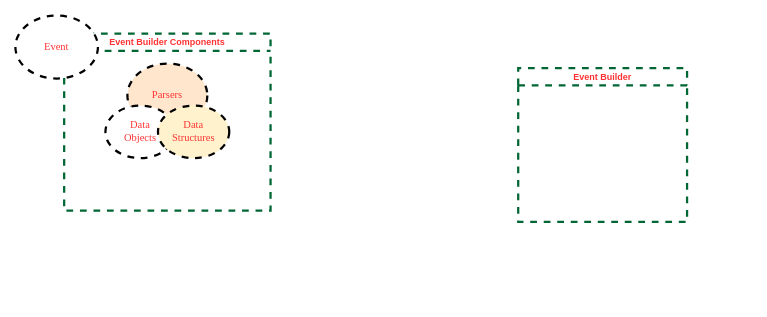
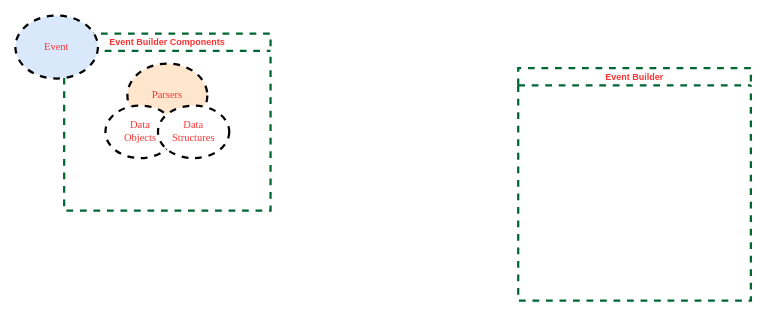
node "Event": fillcolor #ffffff -> #dae8fc
node "Data Structures": fillcolor #fff2cc -> #ffffff
node "Event Builder": size 169x154 -> 233x233
